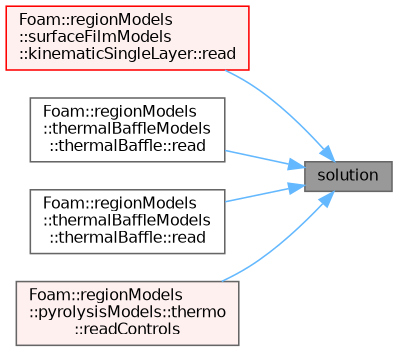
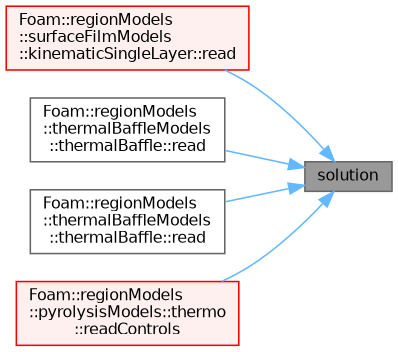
node "Foam::regionModels ::pyrolysisModels::thermo ::readControls": color grey40 -> red
